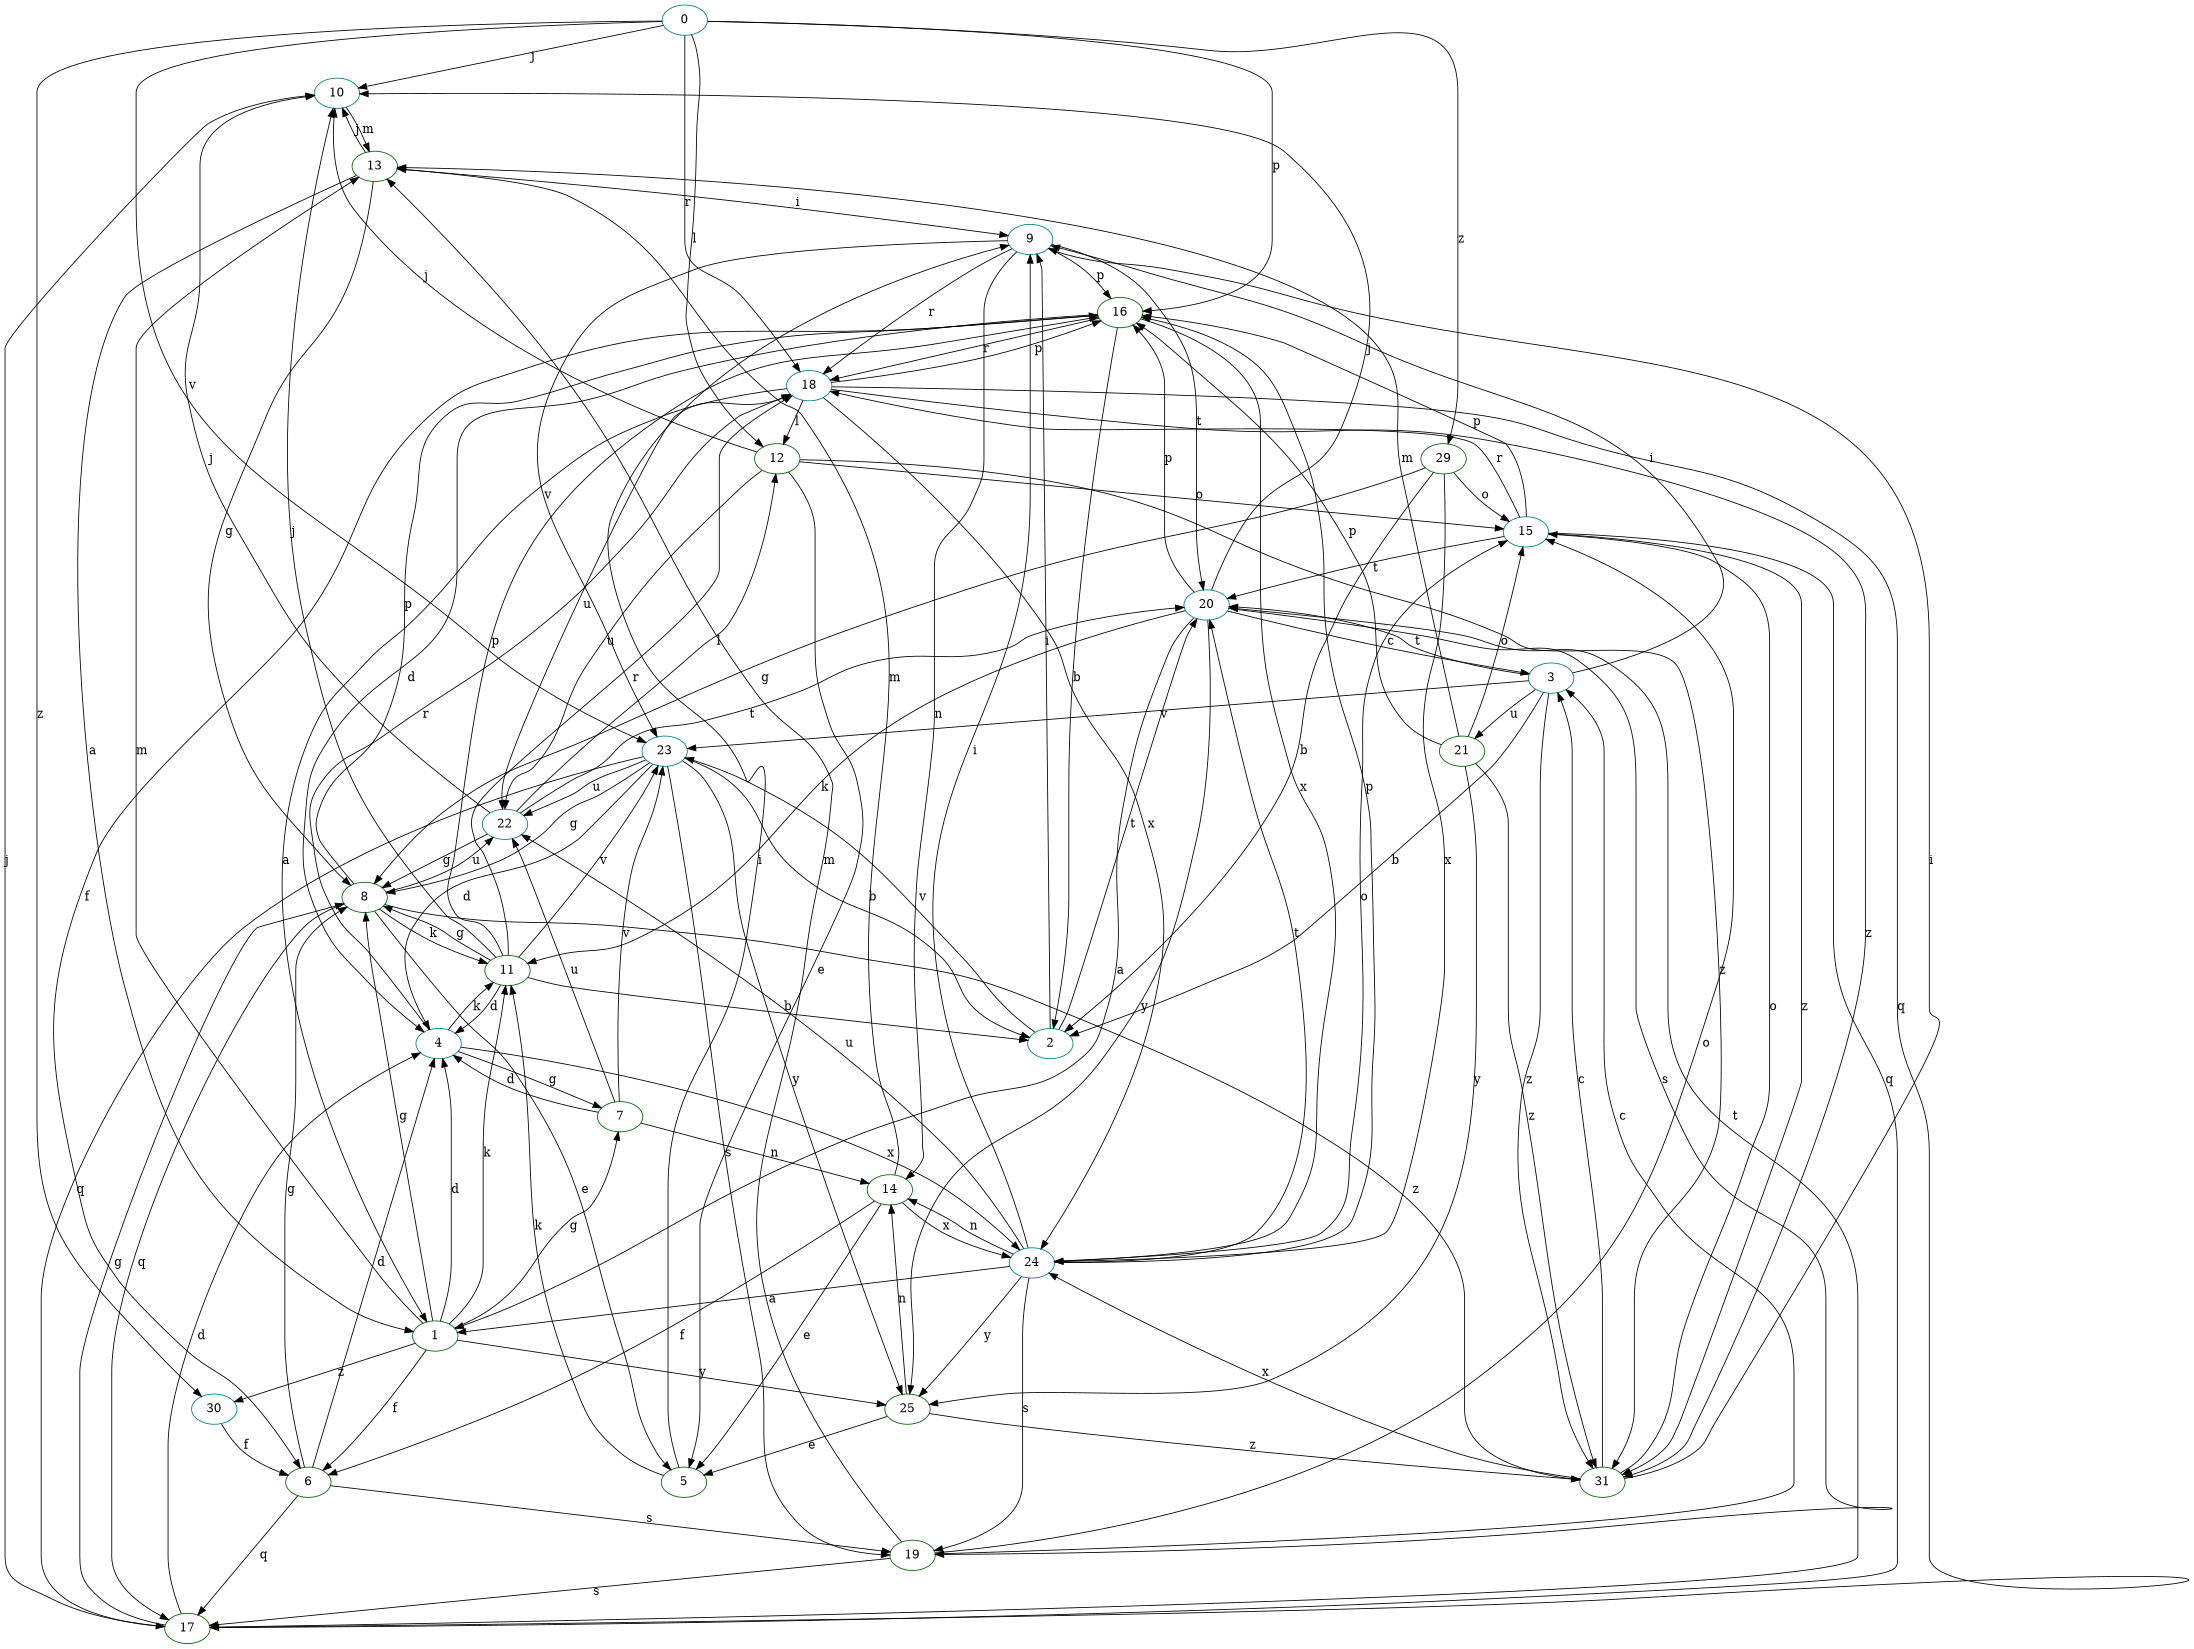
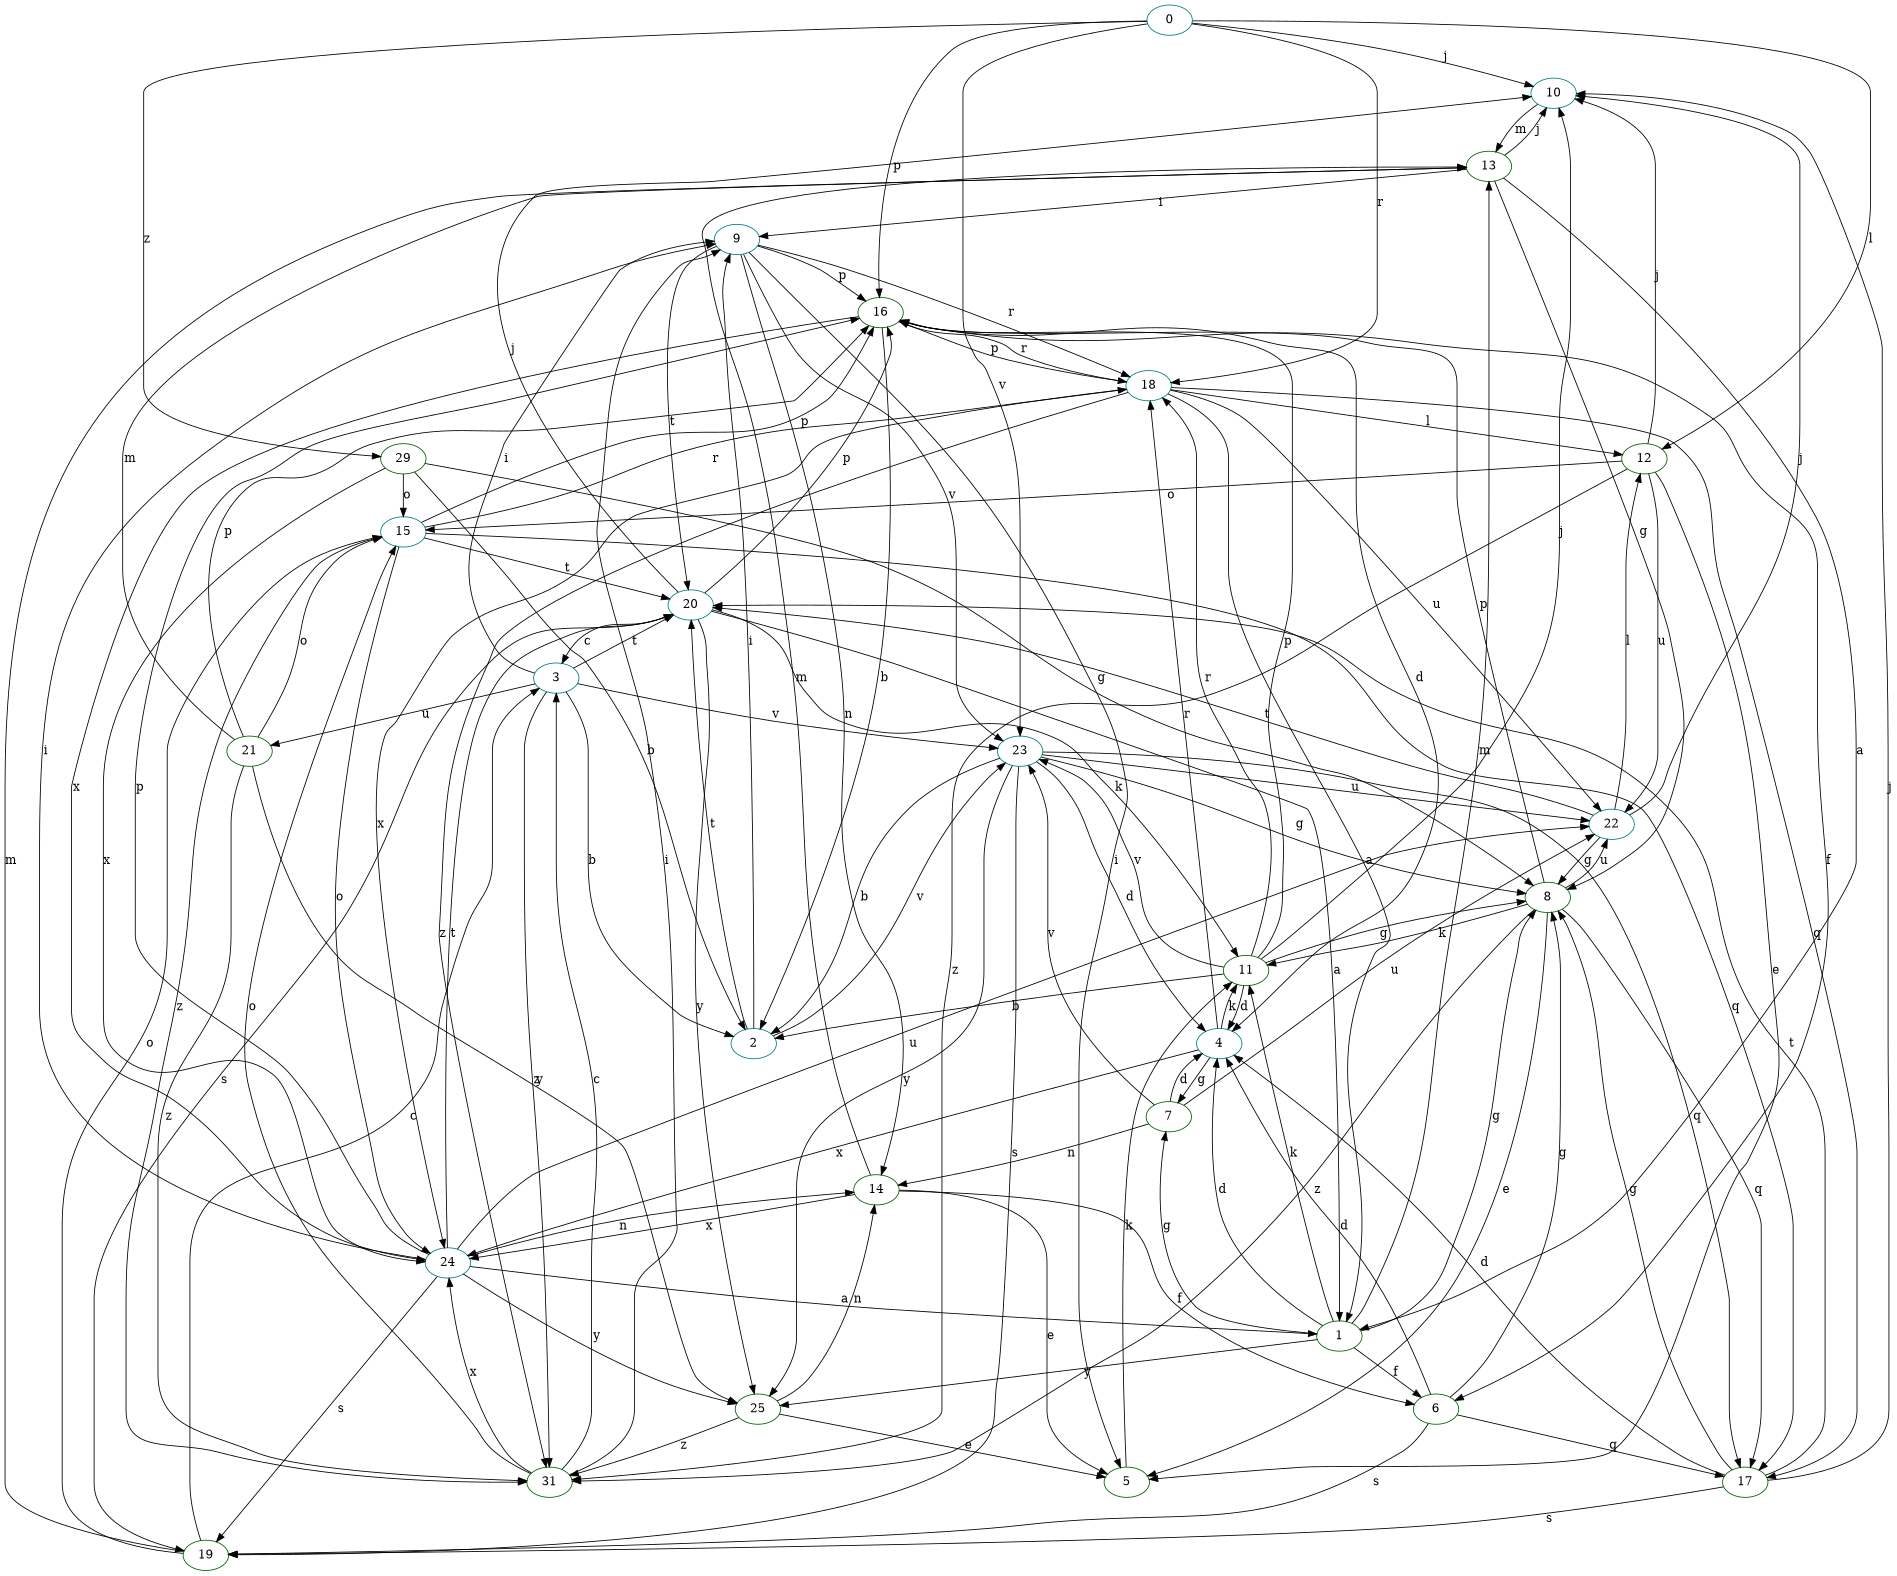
edge "5" -> "9": reversed
edge "24" -> "15": reversed
node "30": removed
edge "19" -> "17": reversed
